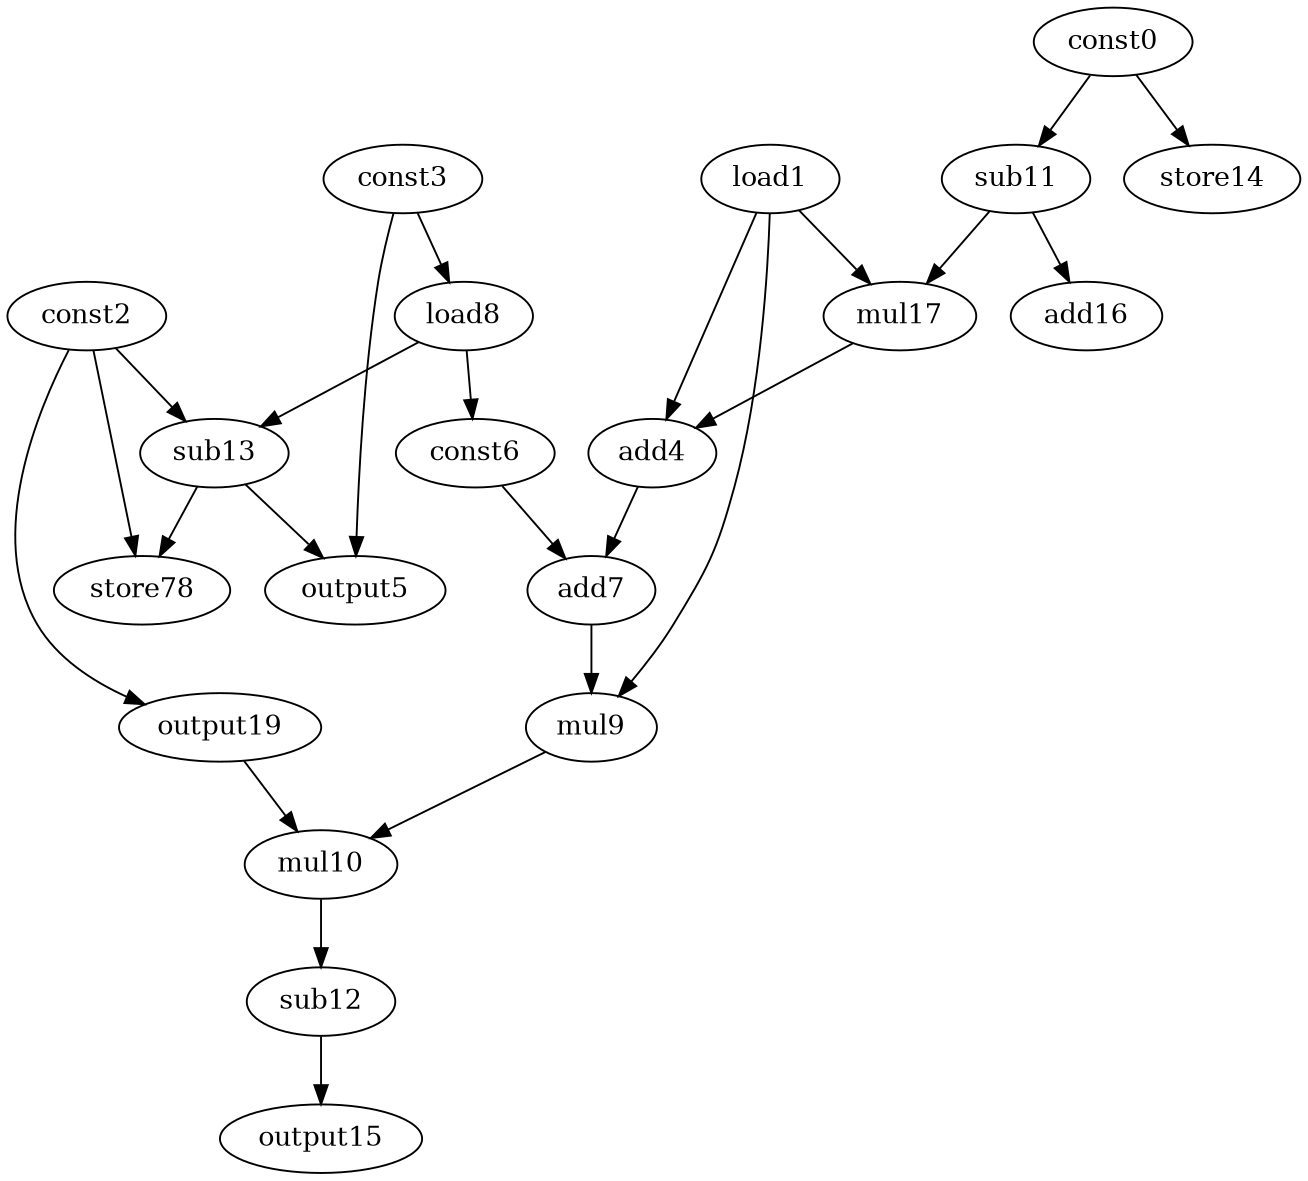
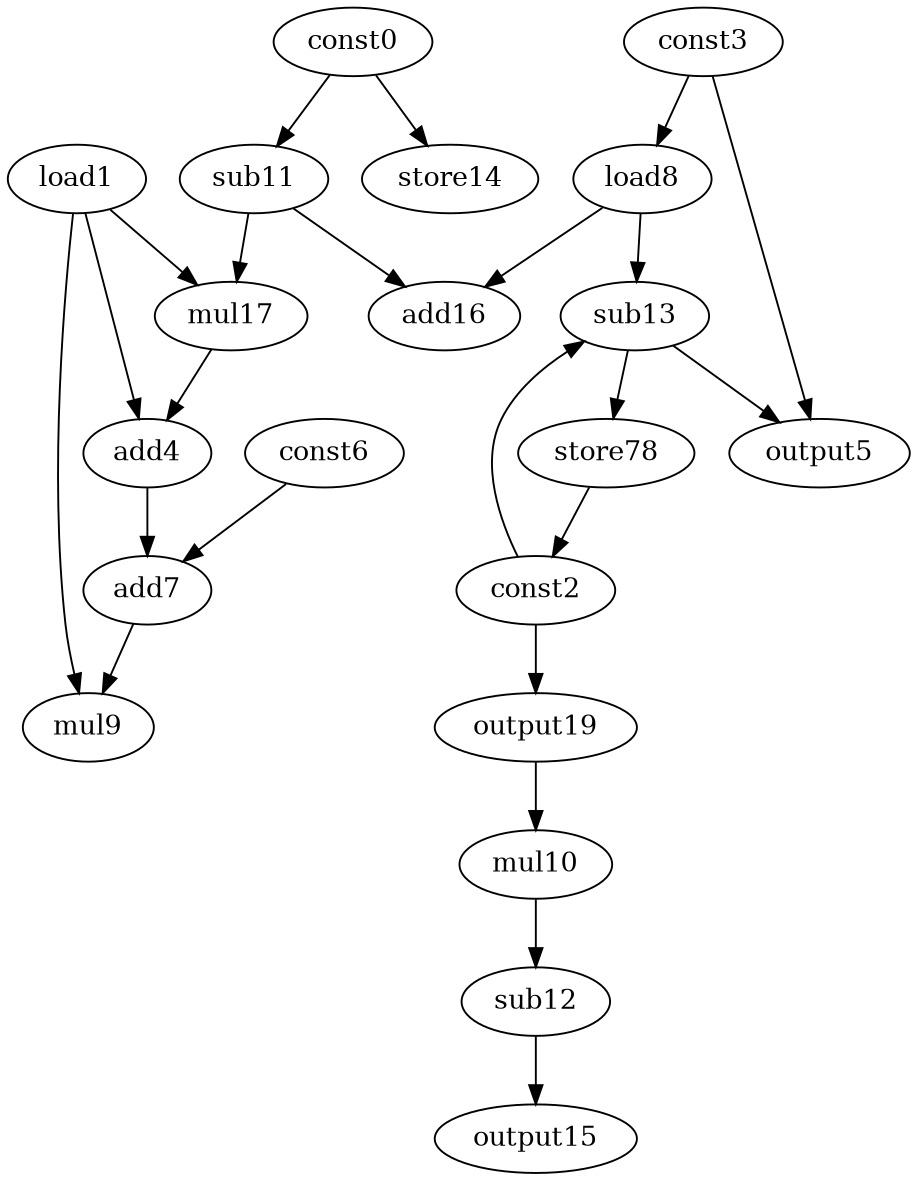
edge "load8" -> "const6": now "load8" -> "add16"
edge "const2" -> "store78": reversed
edge "mul9" -> "mul10": removed
